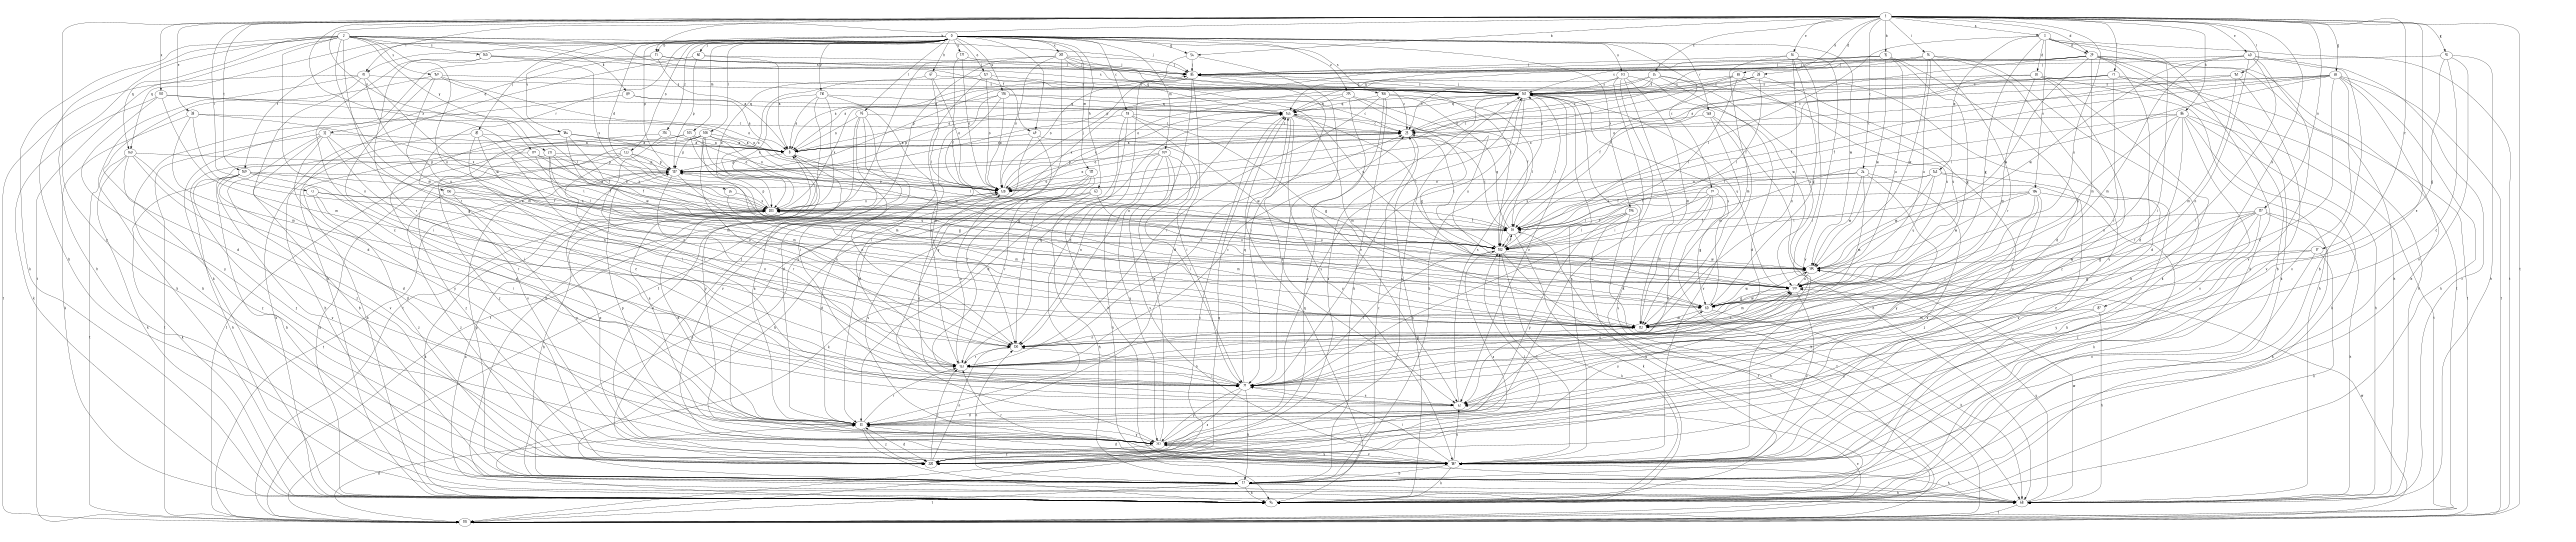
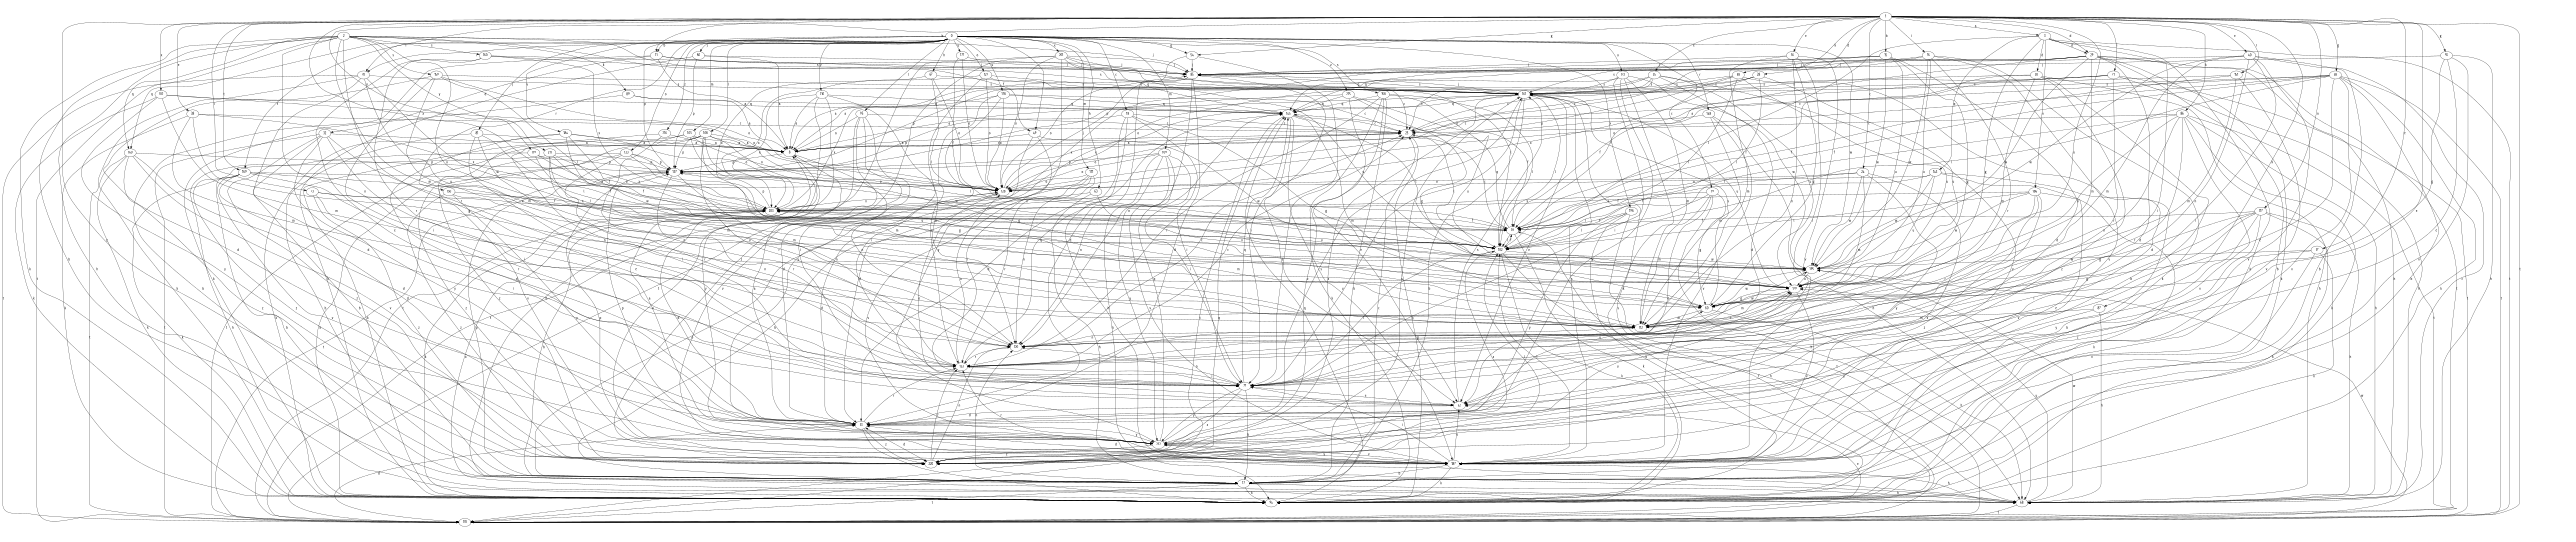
edge "1" -> "54": label "b" -> "g"
node "26": removed
edge "63" -> "94": now "158" -> "94"
